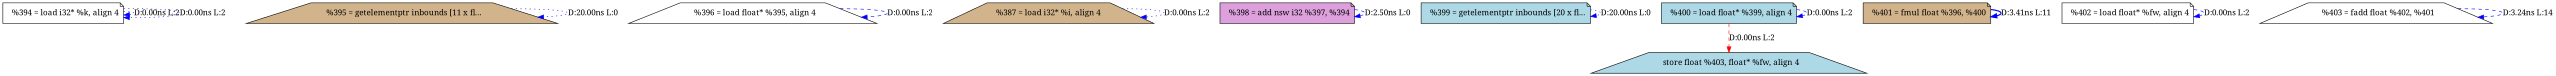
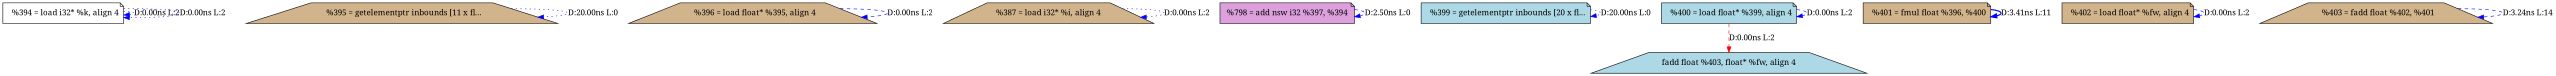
node "%396 = load float* %395, align 4": fillcolor white -> tan
node "%398 = add nsw i32 %397, %394": label "%398 = add nsw i32 %397, %394" -> "%798 = add nsw i32 %397, %394"
node "%402 = load float* %fw, align 4": fillcolor white -> tan
node "%403 = fadd float %402, %401": fillcolor white -> tan
node "store float %403, float* %fw, align 4": label "store float %403, float* %fw, align 4" -> "fadd float %403, float* %fw, align 4"
